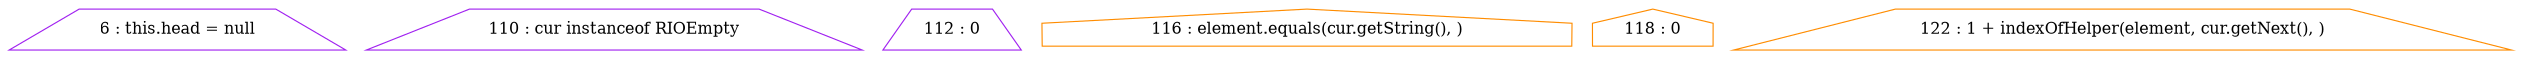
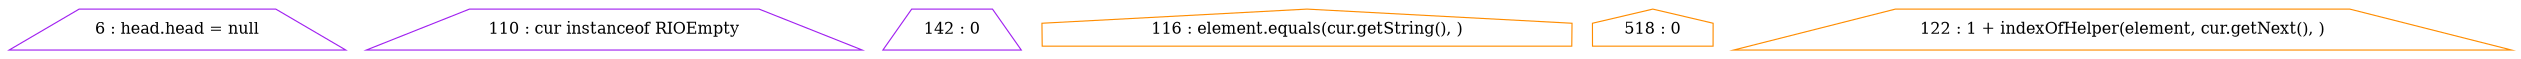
node "6 : this.head = null": label "6 : this.head = null" -> "6 : head.head = null"
node "112 : 0": label "112 : 0" -> "142 : 0"
node "118 : 0": label "118 : 0" -> "518 : 0"
